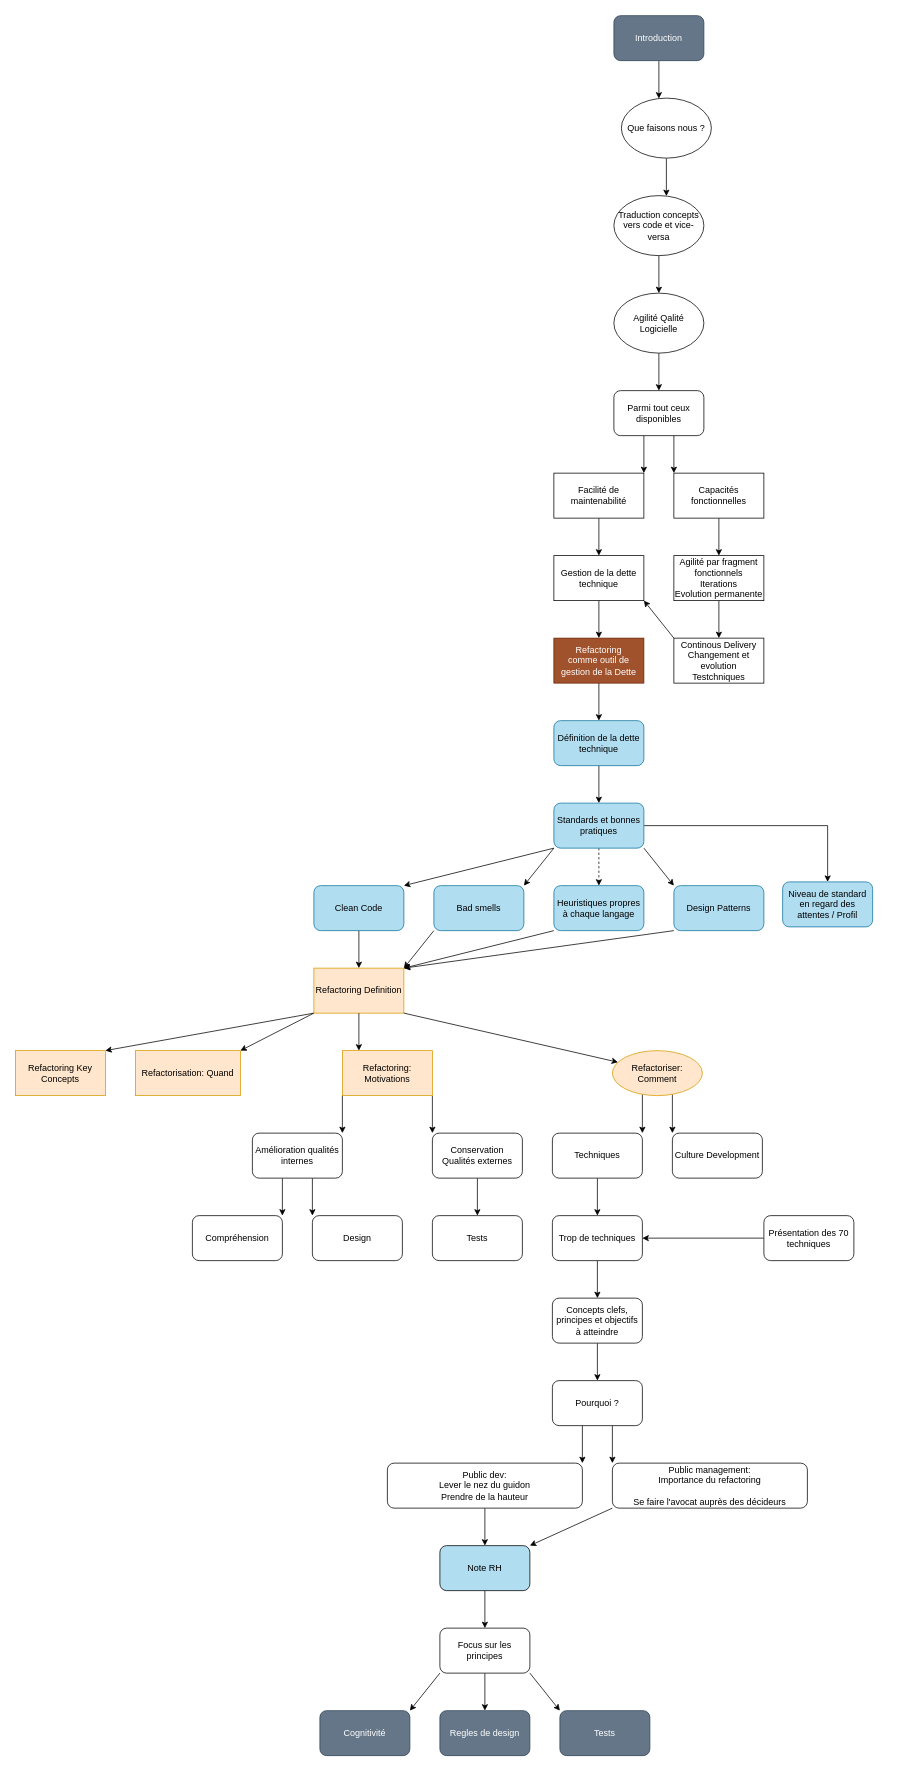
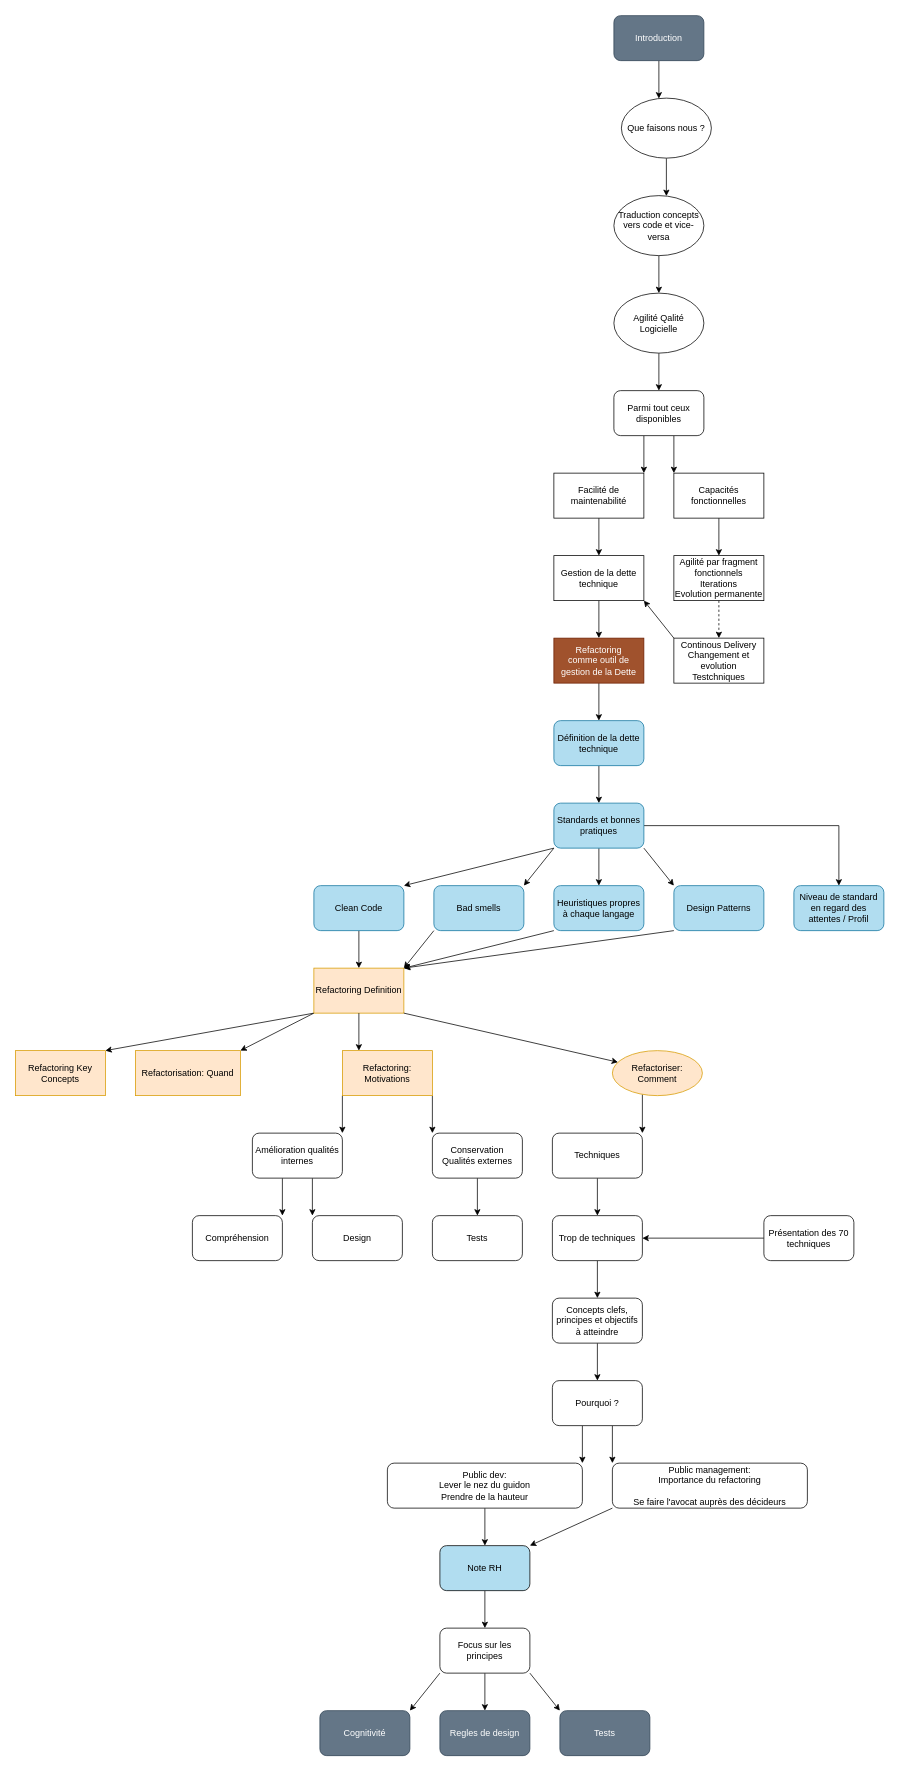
edge "Agilité par fragment fonctionnels Iterations Evolution permanente" -> "Continous Delivery Changement et evolution Testchniques": style solid -> dashed
edge "Standards et bonnes pratiques" -> "Heuristiques propres à chaque langage": style dashed -> solid
node "Niveau de standard en regard des attentes / Profil": moved (828, 904) -> (839, 908)
edge "Refactoriser: Comment" -> "Culture Development": removed
node "Culture Development": removed
